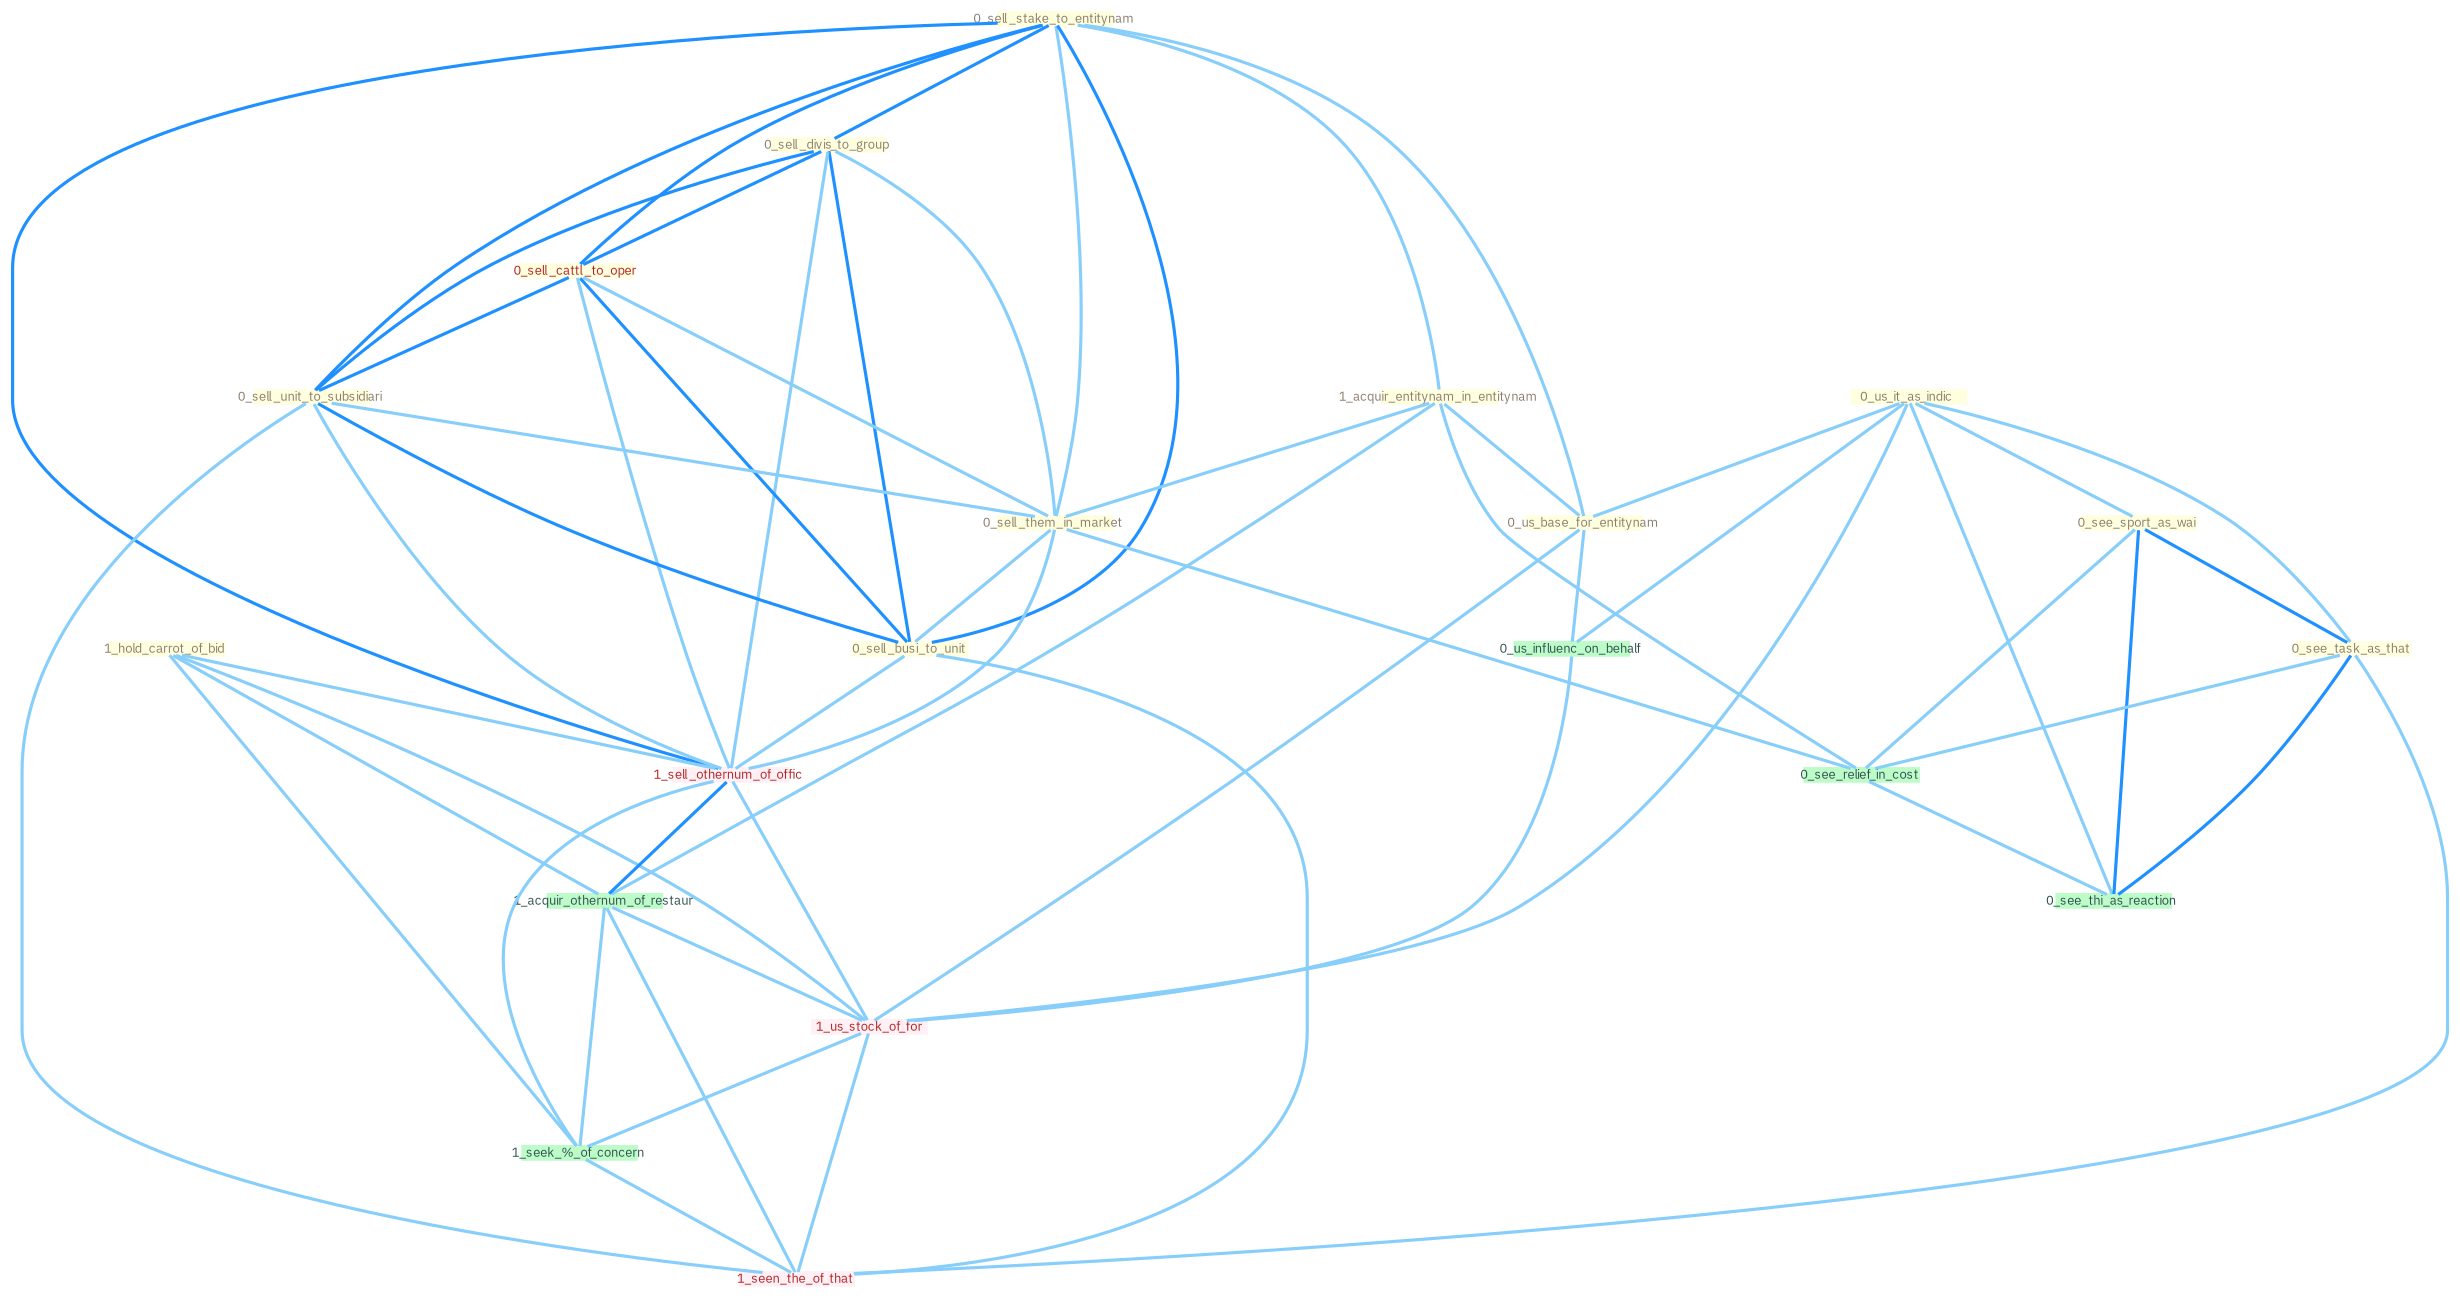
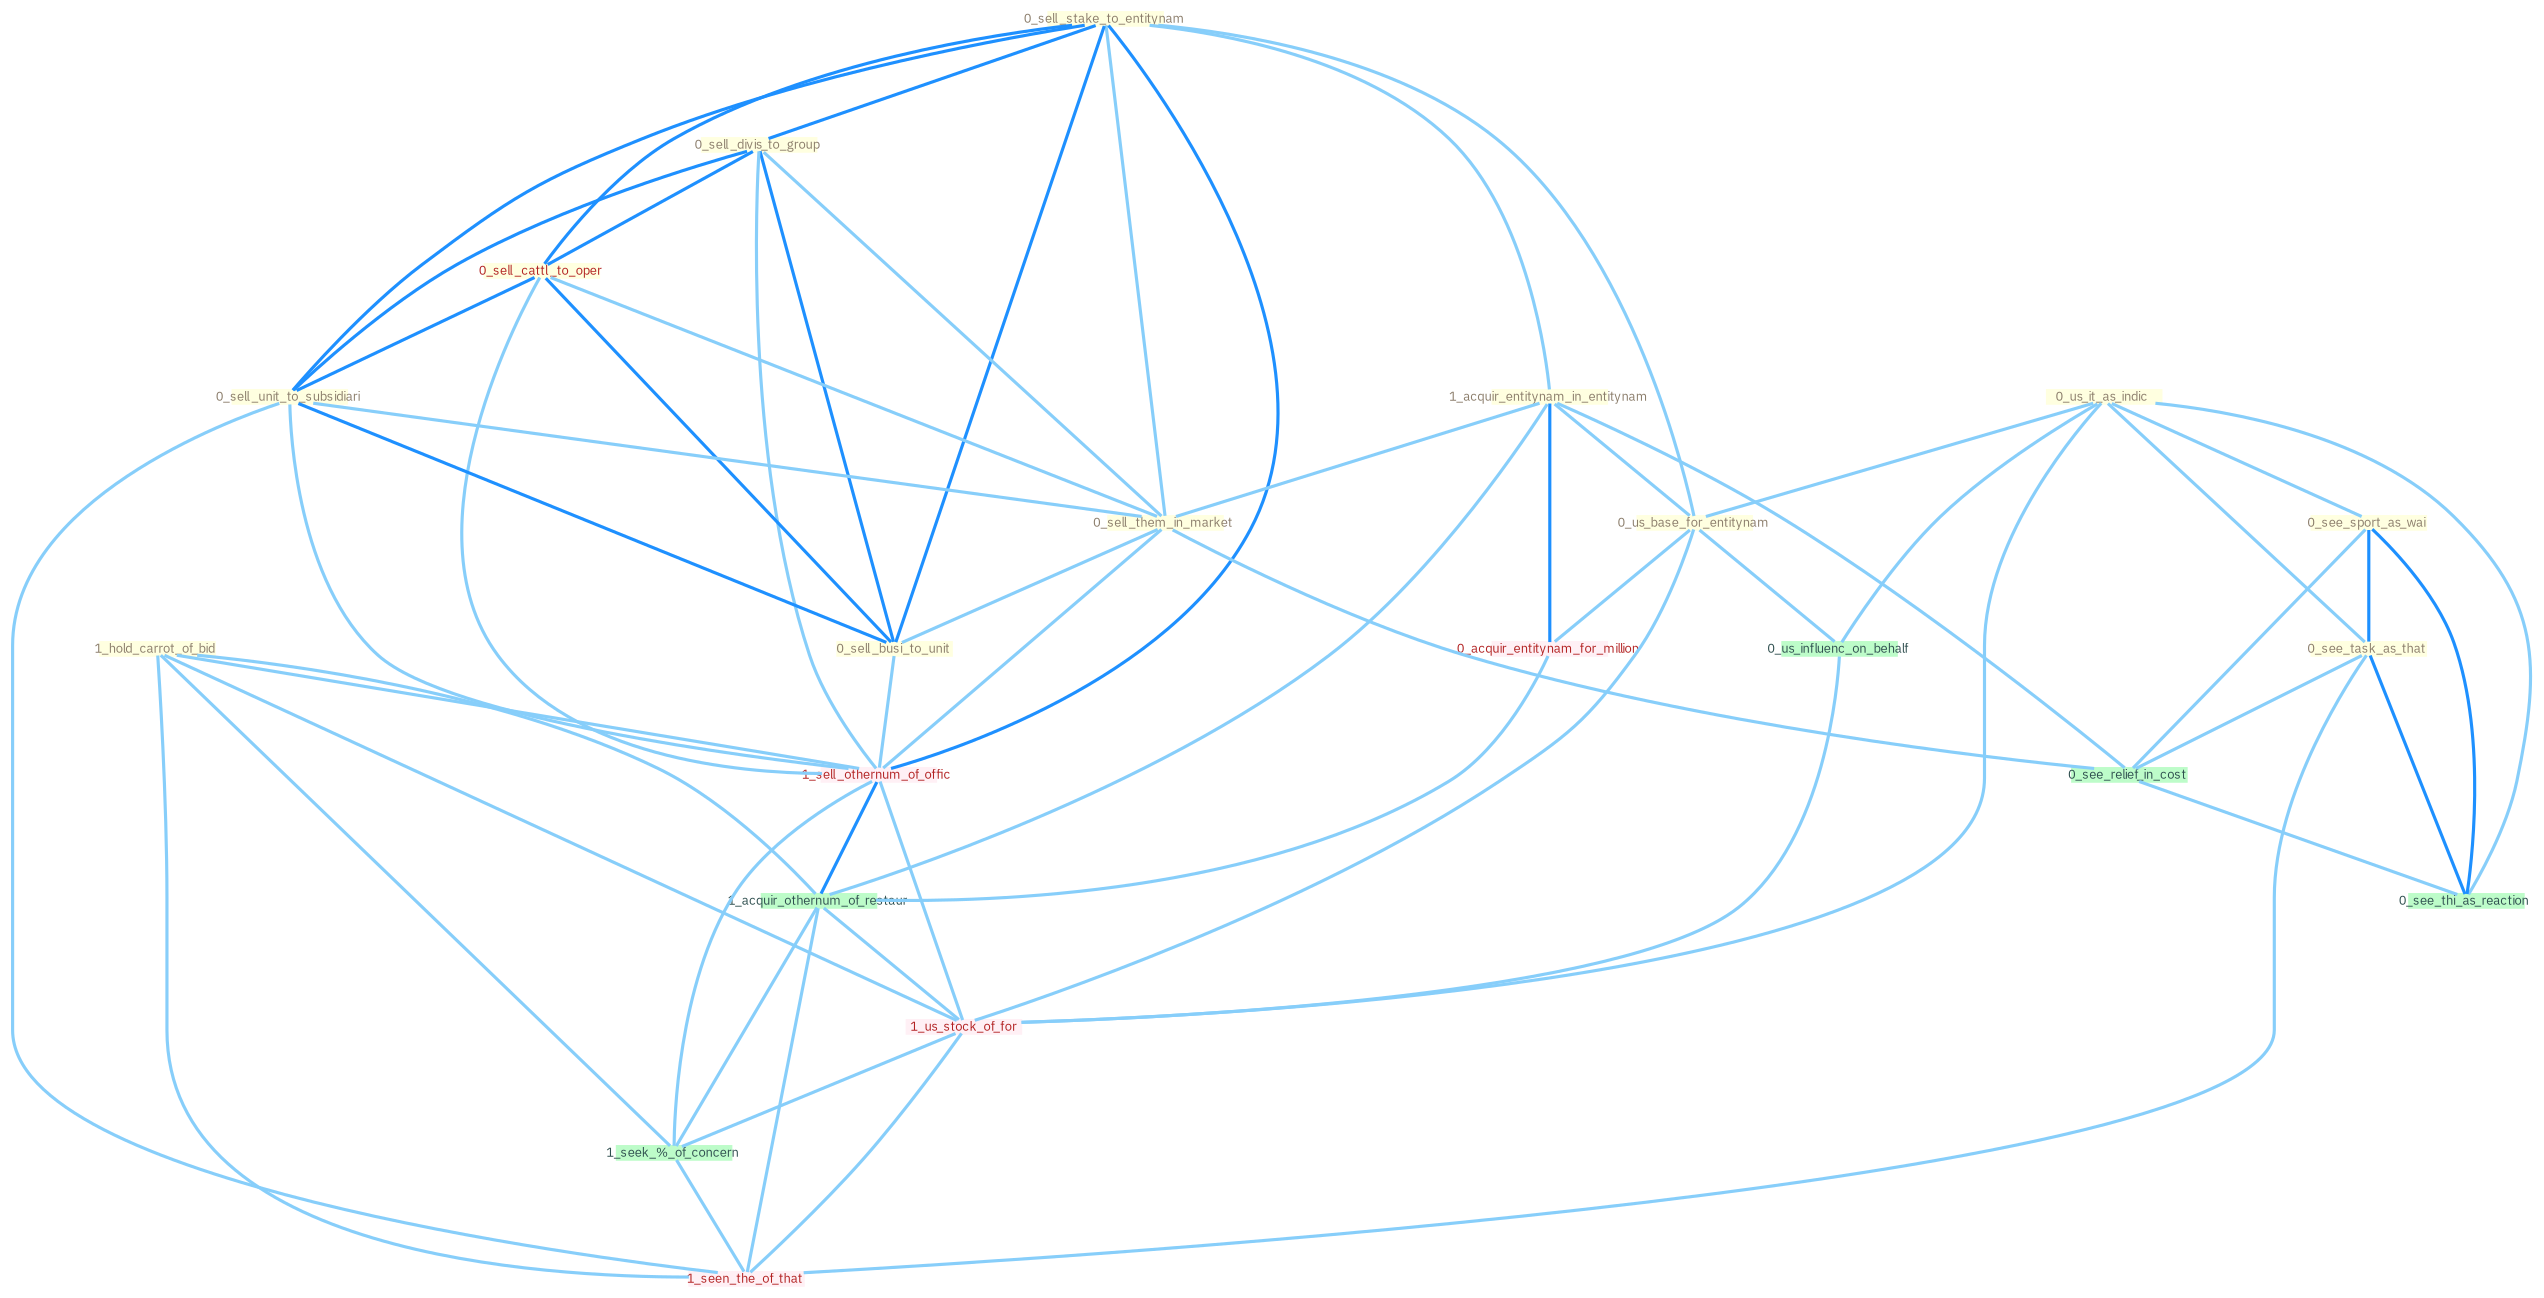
node "0_acquir_entitynam_for_million": added
edge "0_sell_busi_to_unit" -- "1_seen_the_of_that": now "1_hold_carrot_of_bid" -- "1_seen_the_of_that"
